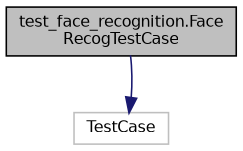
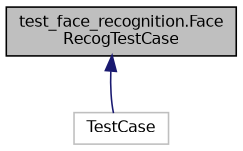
edge "test_face_recognition.Face RecogTestCase" -> "TestCase": reversed
